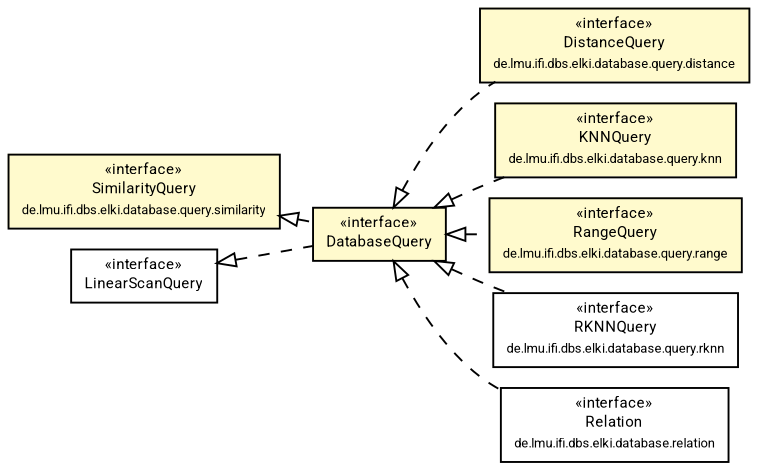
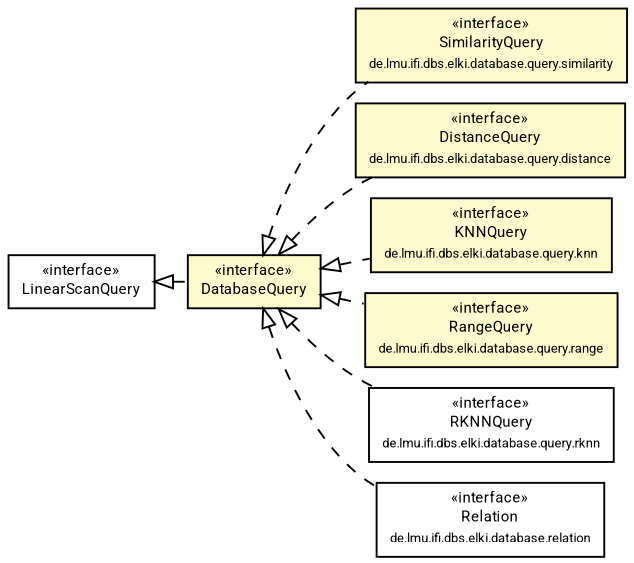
edge "DatabaseQuery" -> "SimilarityQuery": reversed
